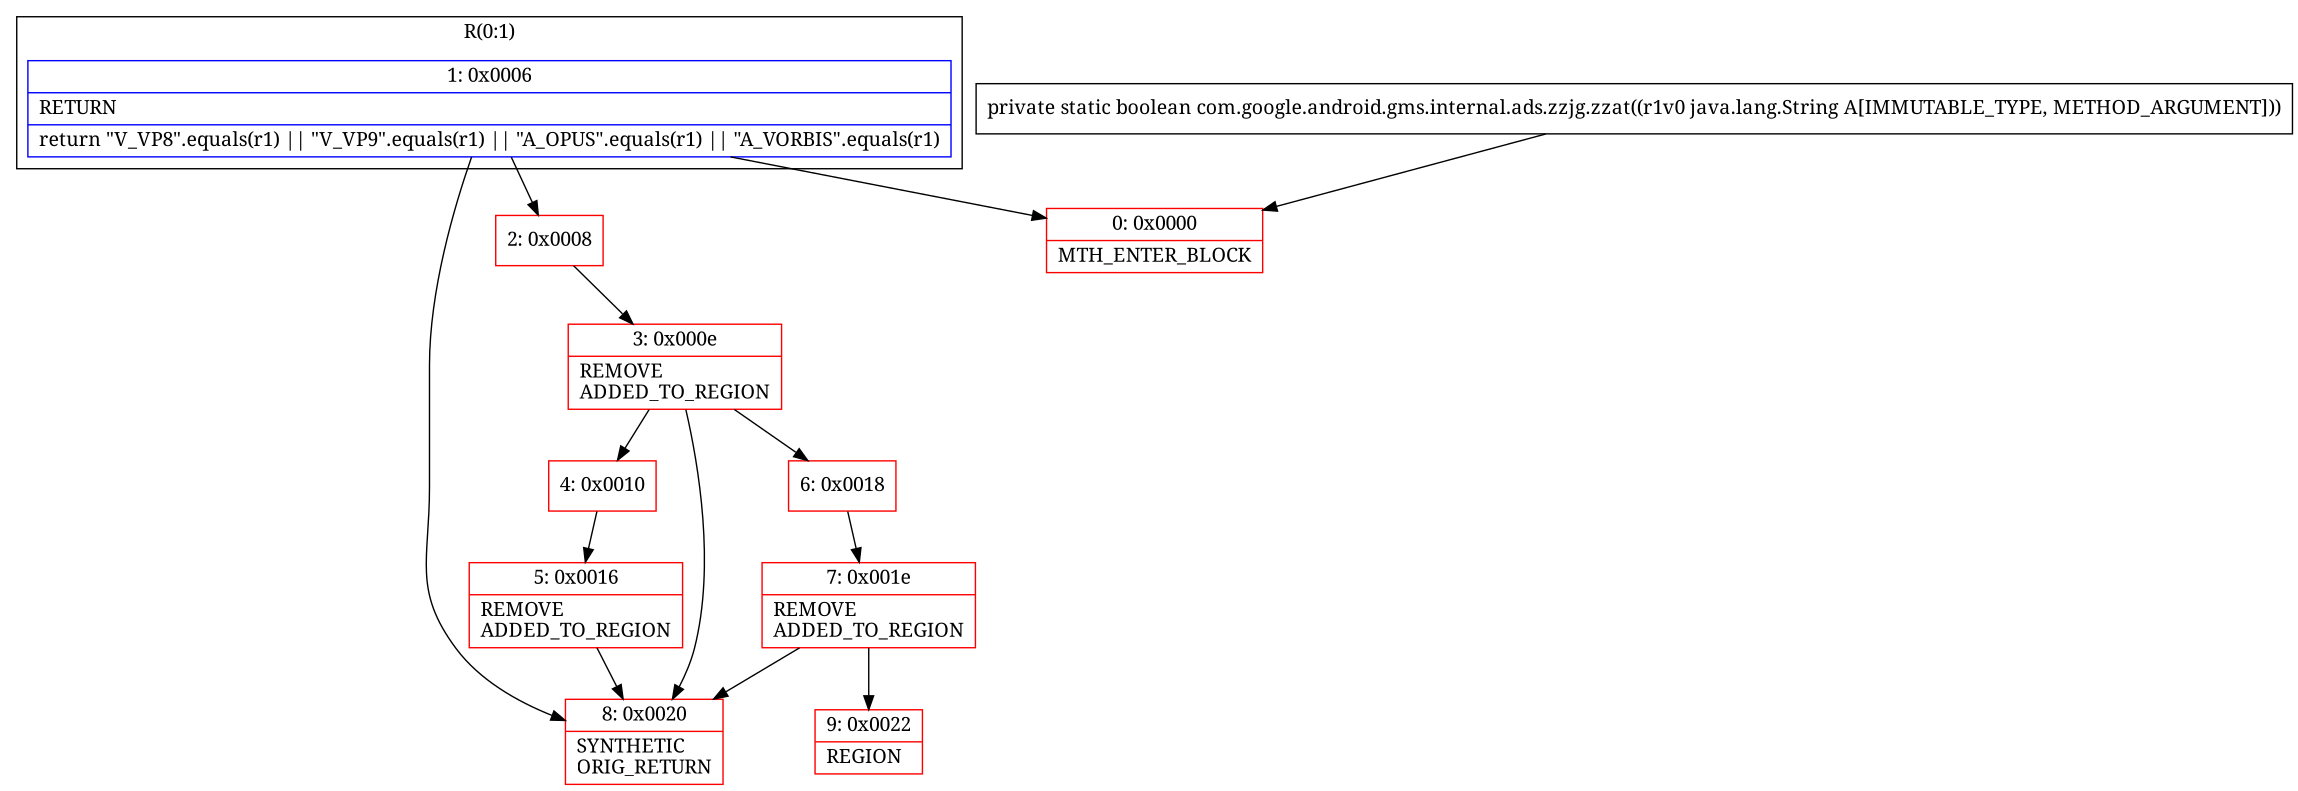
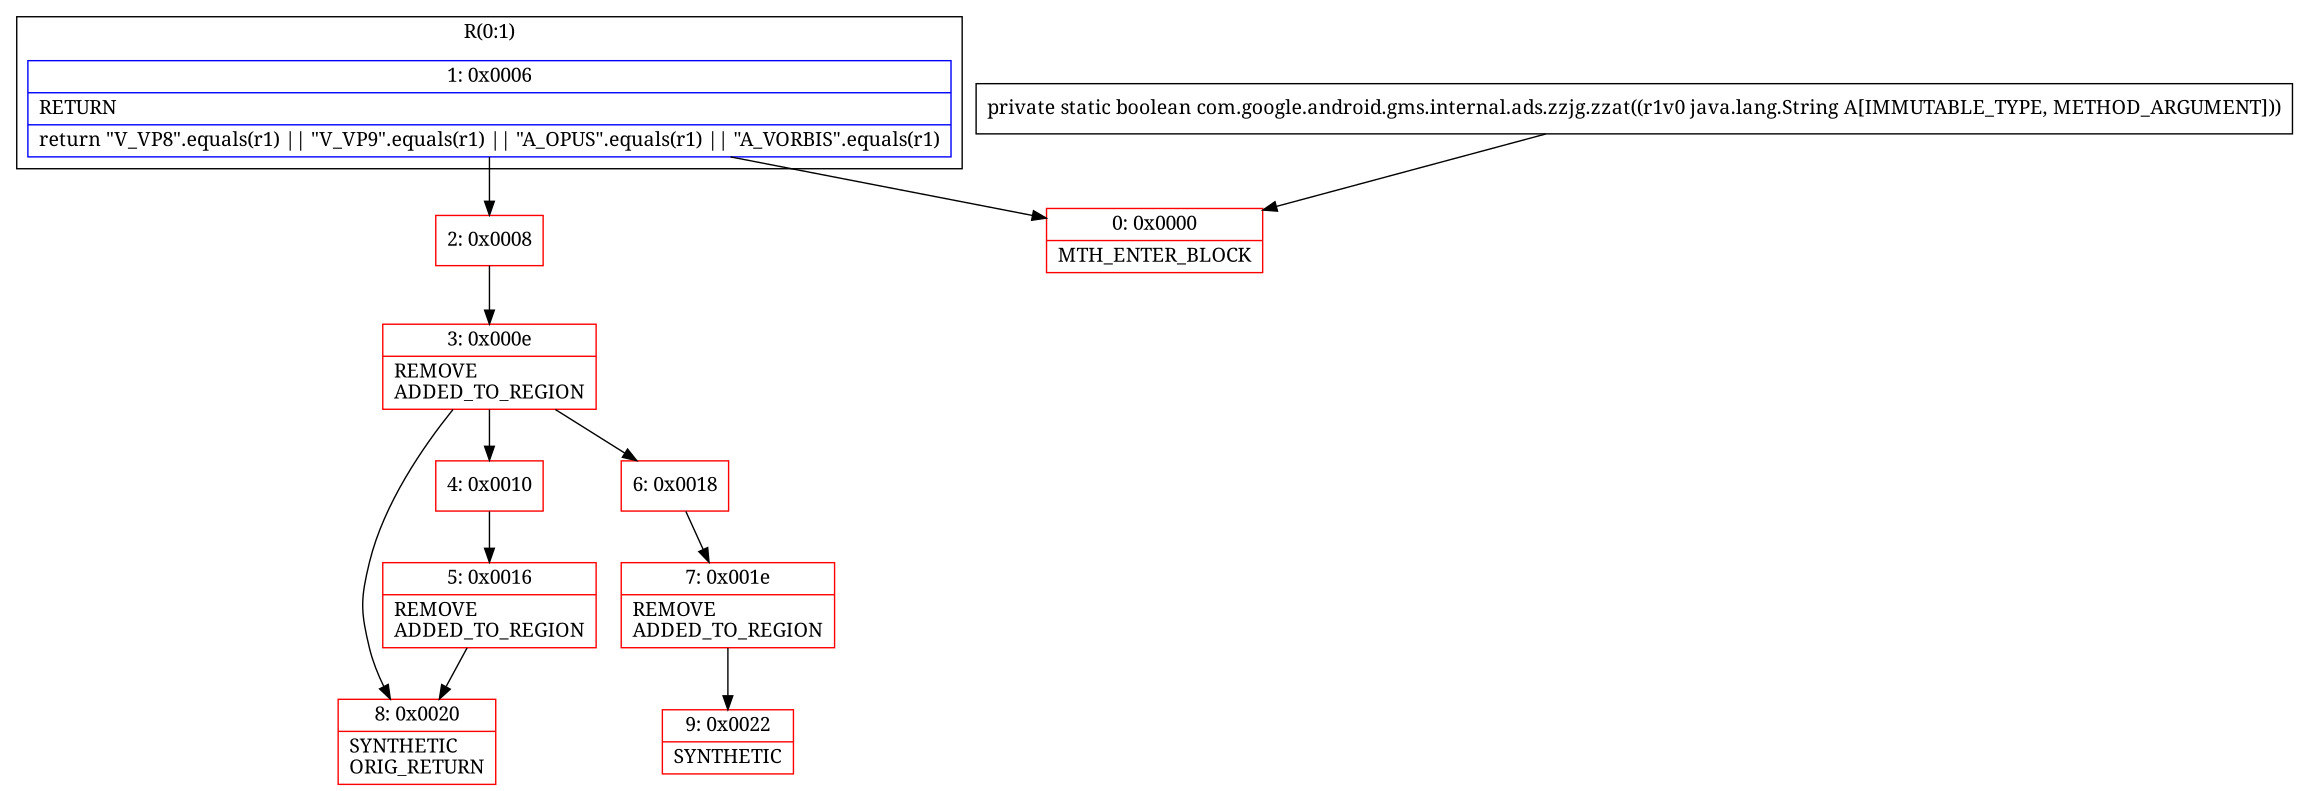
edge "1: 0x0006" -> "8: 0x0020": removed
edge "7: 0x001e" -> "8: 0x0020": removed
node "9: 0x0022": text "REGION" -> "SYNTHETIC"
